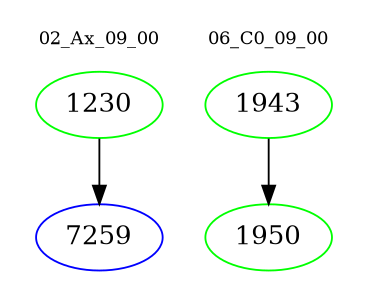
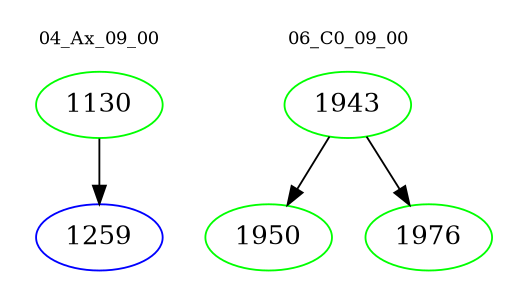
cluster "02_Ax_09_00": label "02_Ax_09_00" -> "04_Ax_09_00"
node "1230": label "1230" -> "1130"
node "7259": label "7259" -> "1259"
node "1976": added
